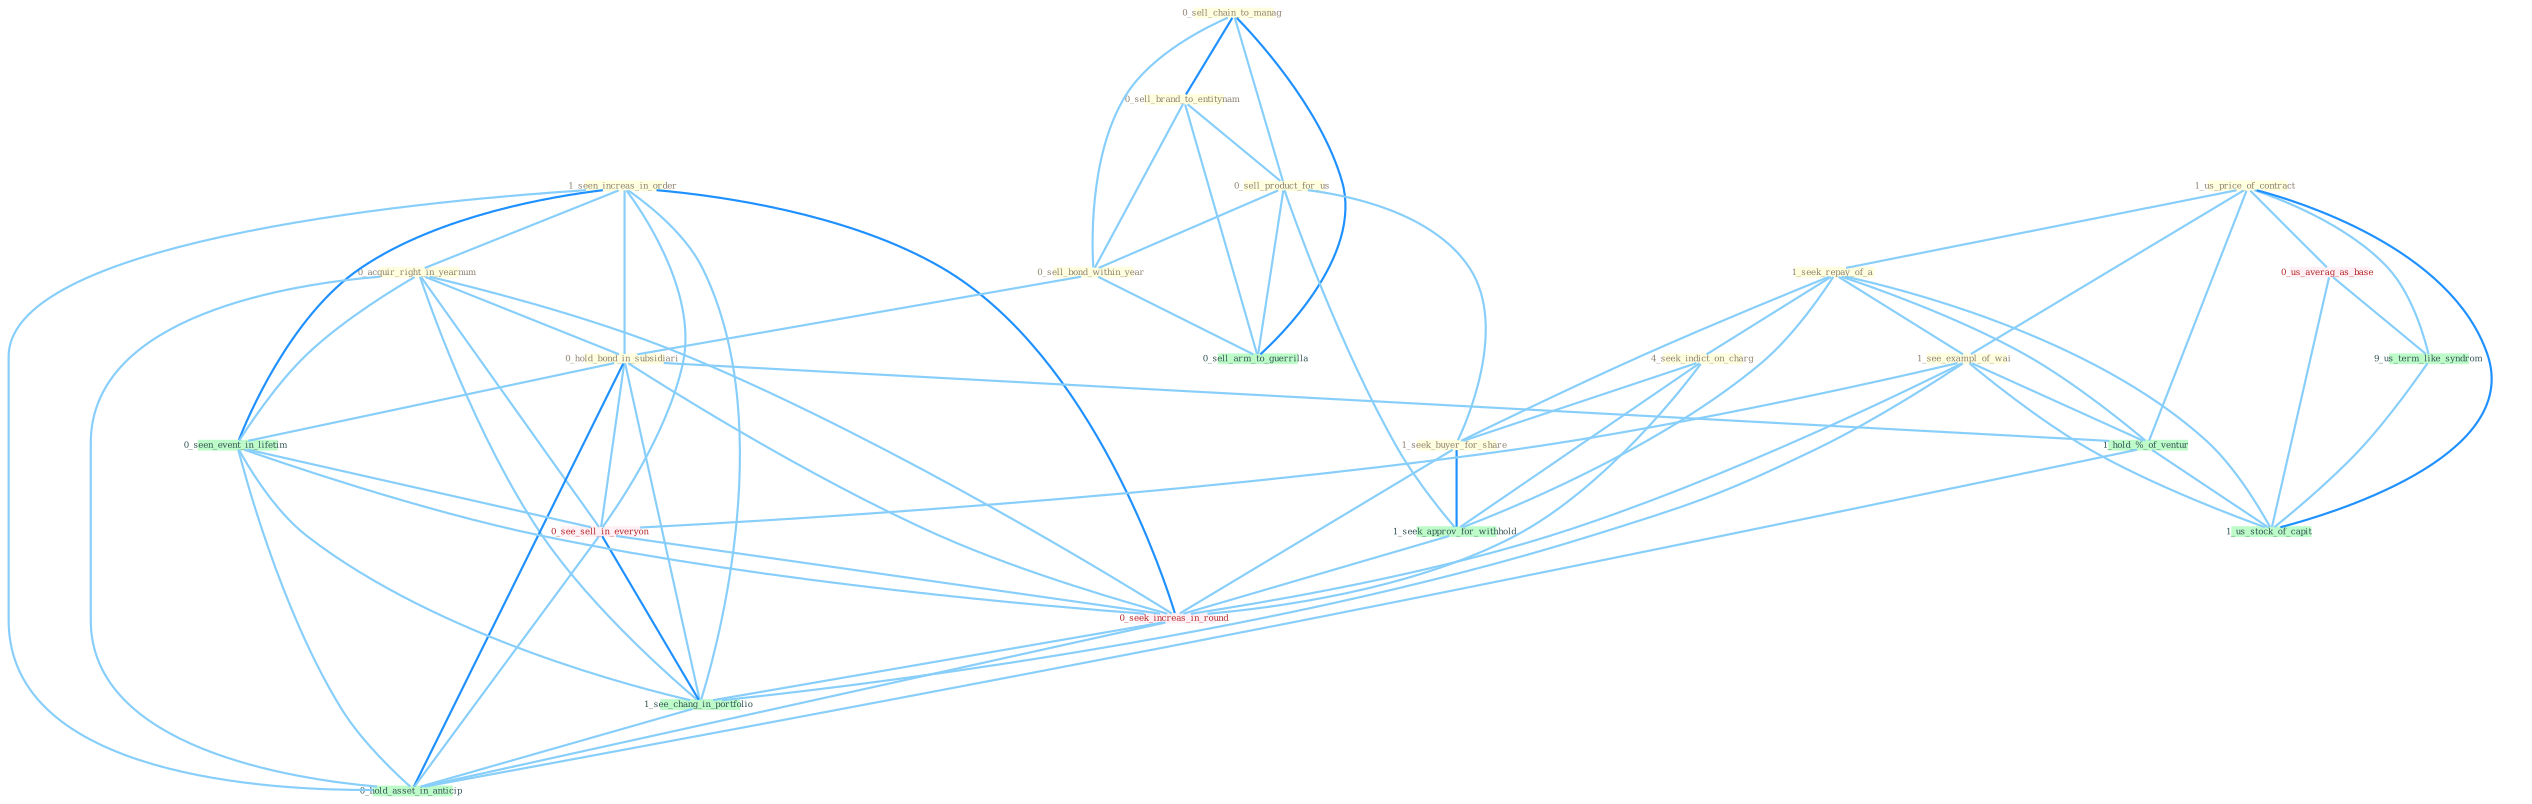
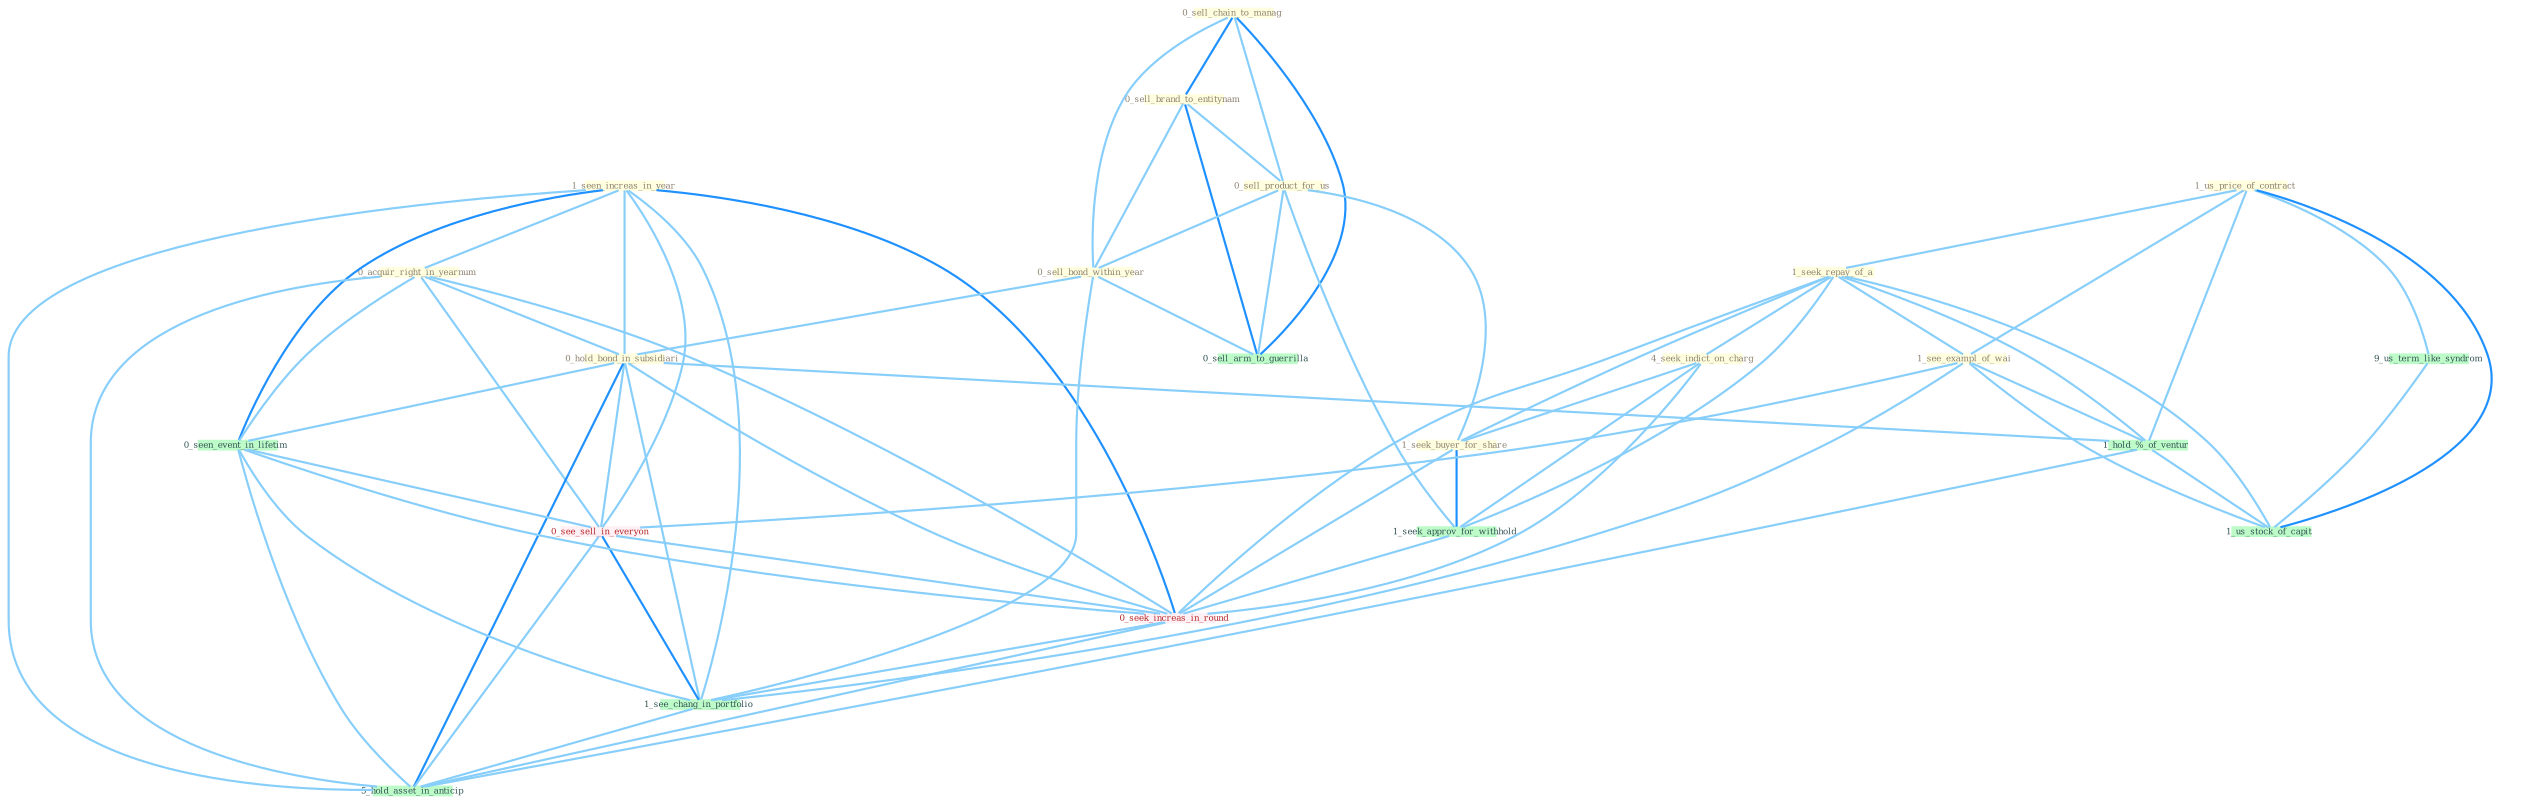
node "1_seen_increas_in_order": label "1_seen_increas_in_order" -> "1_seen_increas_in_year"
edge "0_sell_brand_to_entitynam" -- "0_sell_arm_to_guerrilla": color #87cefa -> #1e90ff
node "0_us_averag_as_base": removed
edge "0_acquir_right_in_yearnum" -- "1_see_chang_in_portfolio": now "0_sell_bond_within_year" -- "1_see_chang_in_portfolio"
edge "1_see_exampl_of_wai" -- "0_seek_increas_in_round": now "1_seek_repay_of_a" -- "0_seek_increas_in_round"
node "0_hold_asset_in_anticip": label "0_hold_asset_in_anticip" -> "5_hold_asset_in_anticip"
